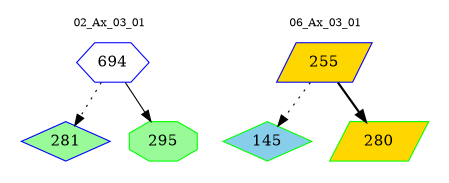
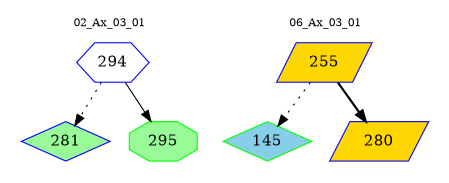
node "694": label "694" -> "294"
node "280": color green -> blue
